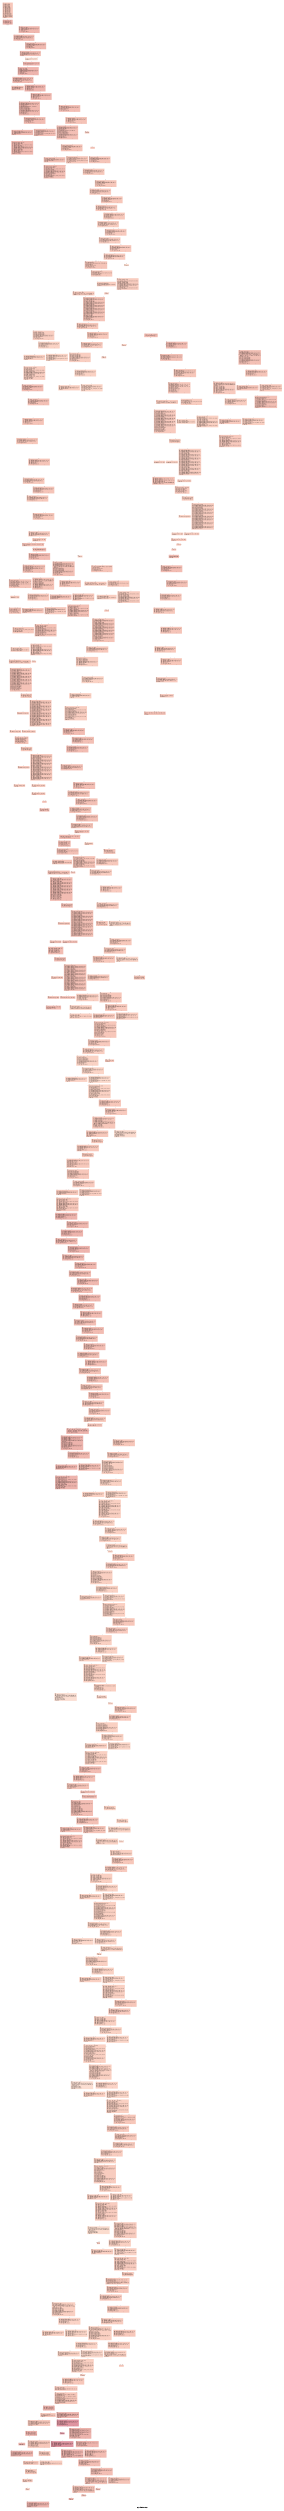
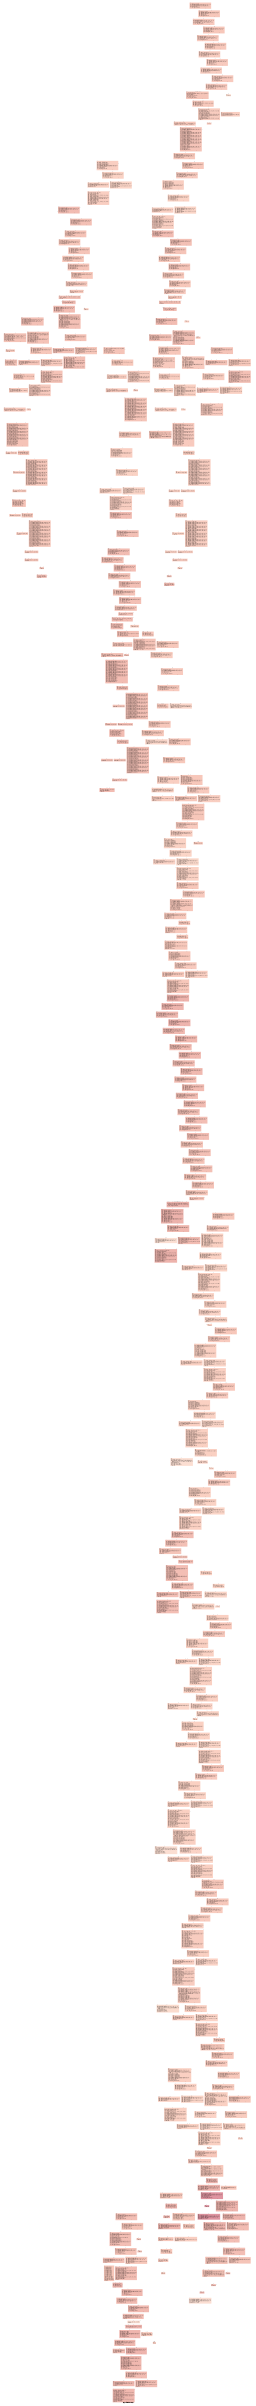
node "79:": removed
node "206:": removed
node "793:": added
node "936:": added
node "1248:": added
node "443:": removed
node "1703:": removed
node "1804:": removed
node "1994:": fillcolor #d8564670 -> #f7b59970
node "2147:": removed
node "2909:": added
node "3130:": fillcolor #d6524470 -> #f7b59970
